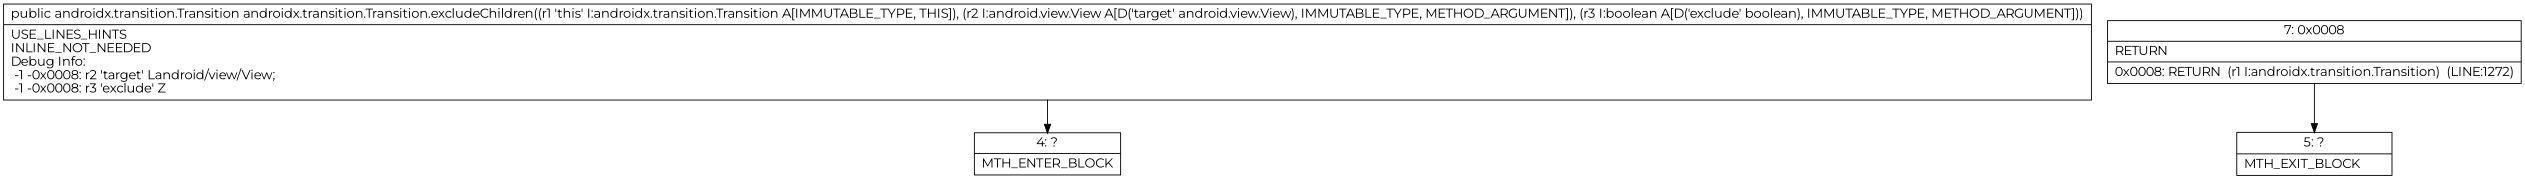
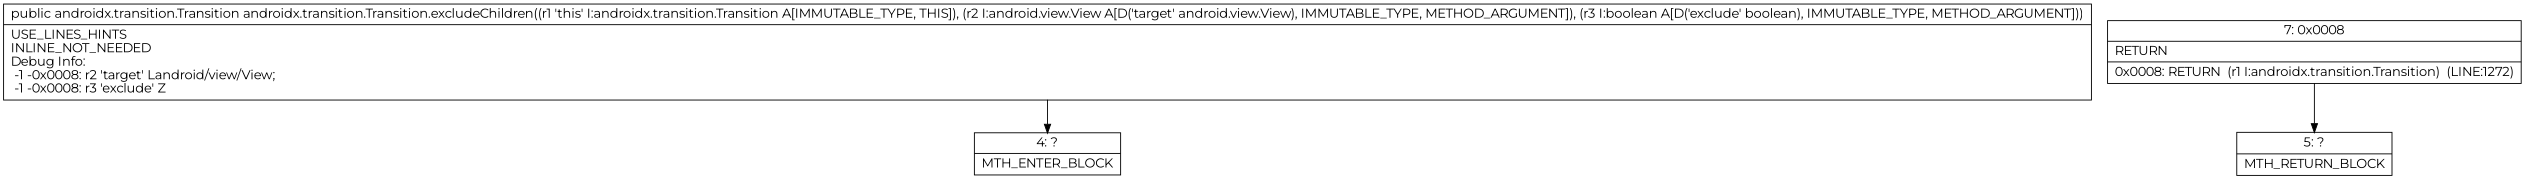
node "5: ?": text "MTH_EXIT_BLOCK" -> "MTH_RETURN_BLOCK"
